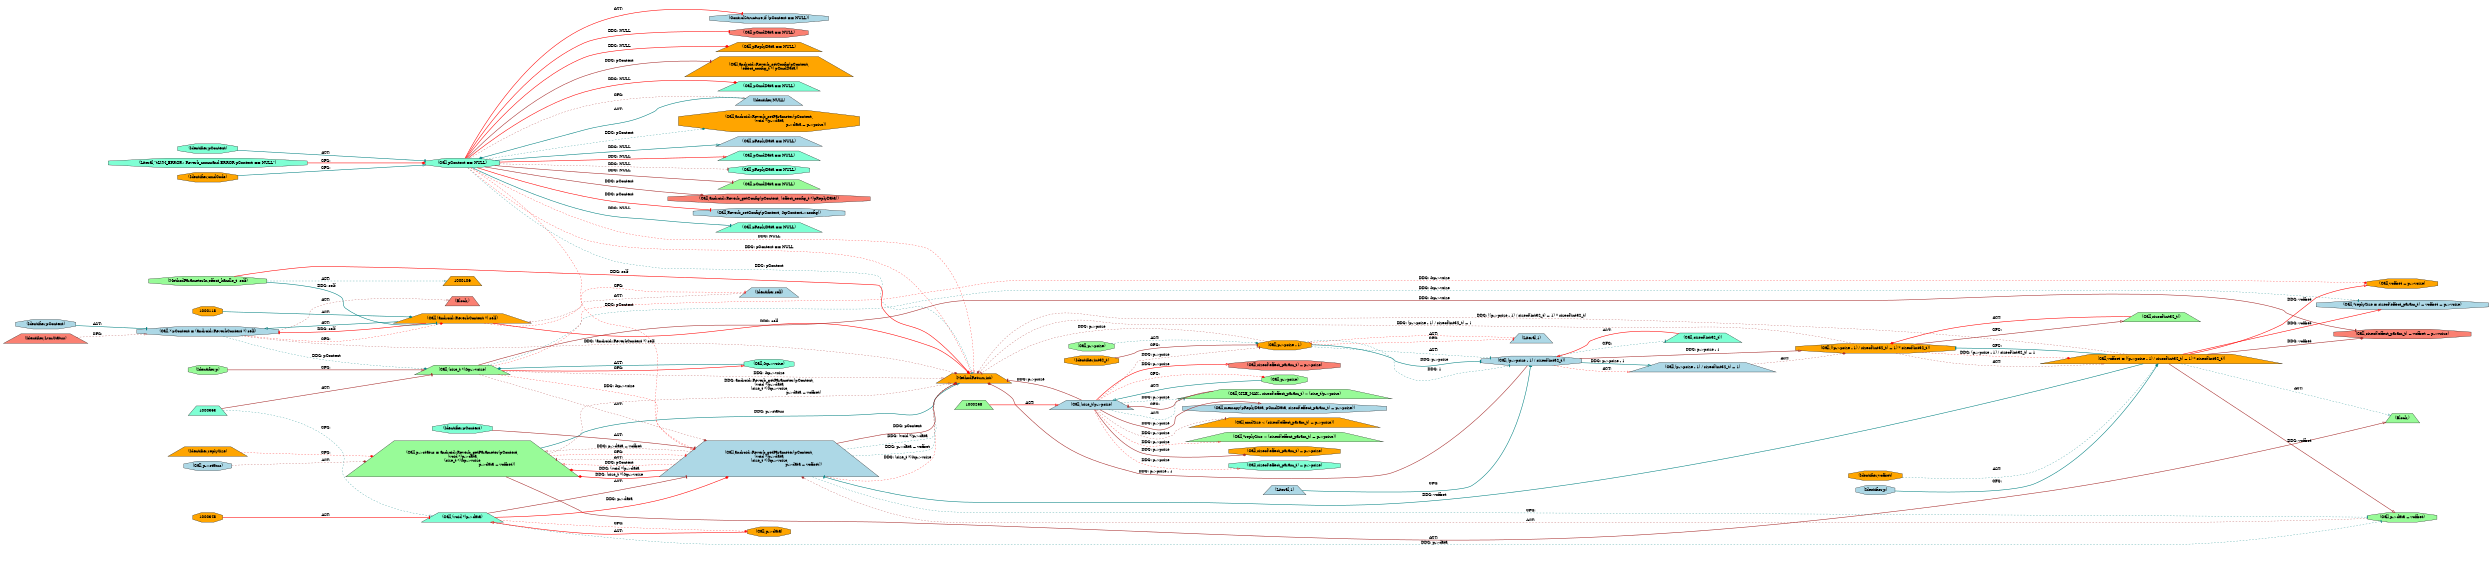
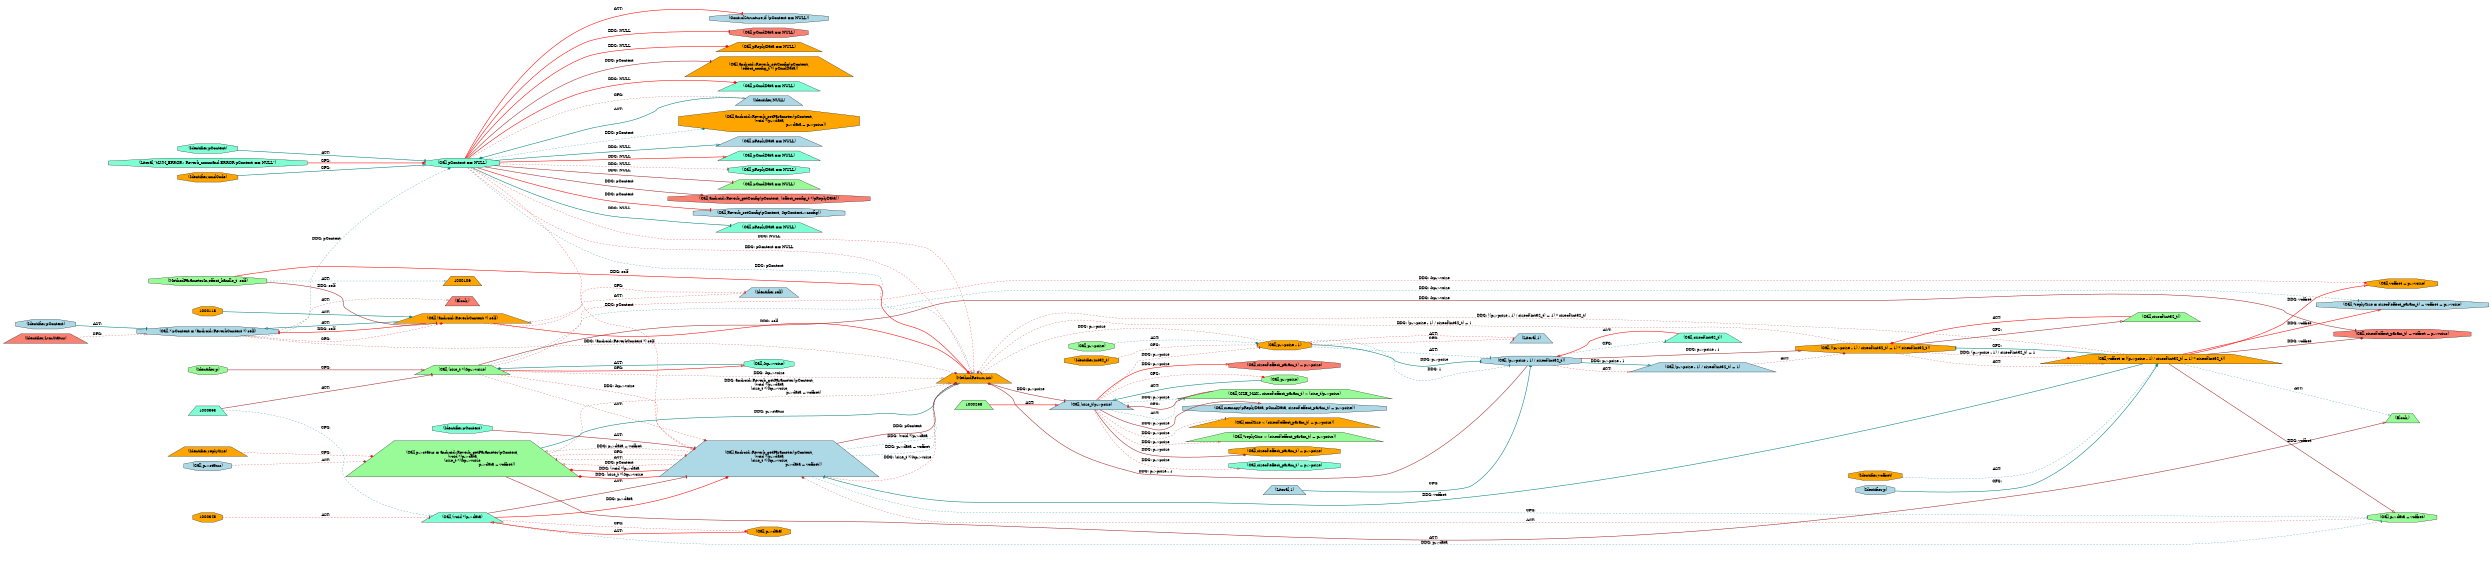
edge "(MethodParameterIn,effect_handle_t  self)" -> "(Call,(android::ReverbContext *) self)": color teal -> brown
edge "(Identifier,int32_t)" -> "(Call,p->psize - 1)": style bold -> dashed
edge "(Call,* pContext = (android::ReverbContext *) self)" -> "(Call,(size_t *)&p->vsize)": now "(Call,* pContext = (android::ReverbContext *) self)" -> "(Call,pContext == NULL)"
edge "(Call,(size_t)p->psize)" -> "(MethodReturn,int)": reversed
edge "1000348" -> "(Call,(void *)p->data)": style bold -> dashed
